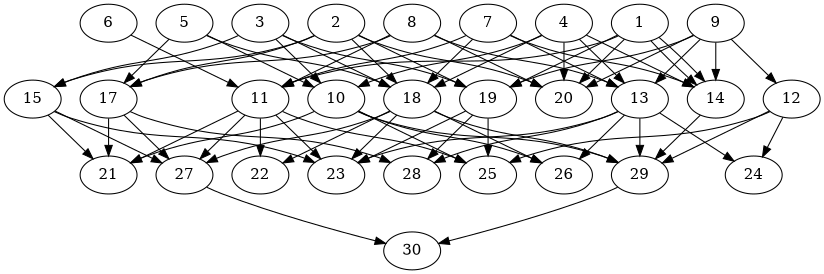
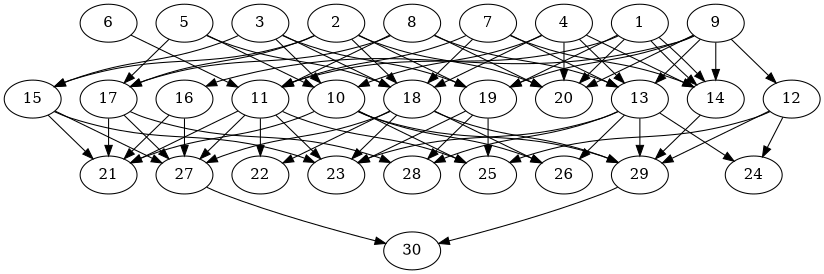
node "16": added
